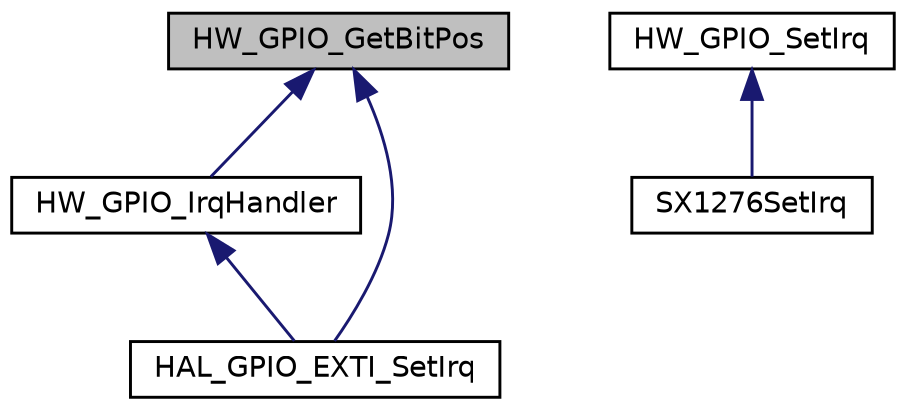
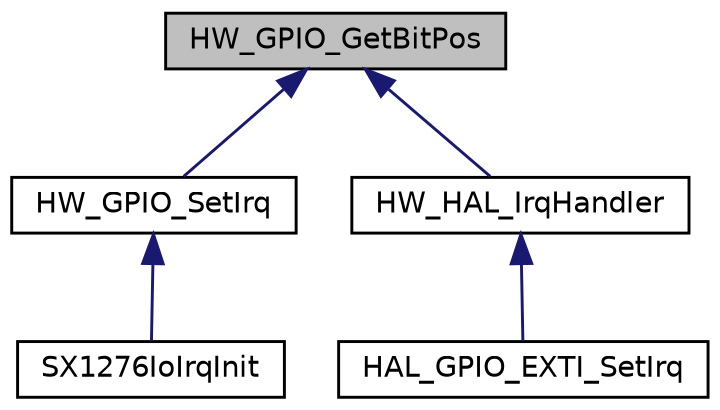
node "HW_GPIO_IrqHandler": label "HW_GPIO_IrqHandler" -> "HW_HAL_IrqHandler"
node "SX1276SetIrq": label "SX1276SetIrq" -> "SX1276IoIrqInit"
edge "HAL_GPIO_EXTI_SetIrq" -> "HW_GPIO_GetBitPos": now "HW_GPIO_SetIrq" -> "HW_GPIO_GetBitPos"
